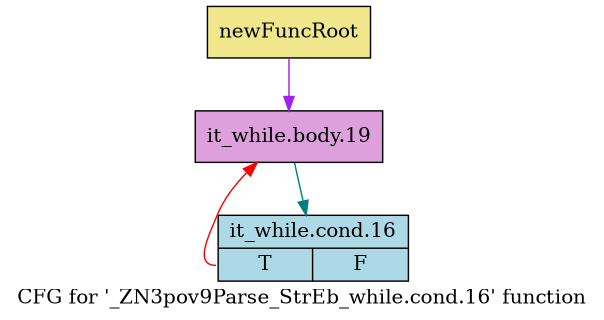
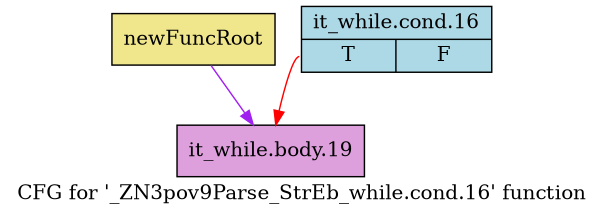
edge "it_while.body.19" -> "it_while.cond.16": removed
